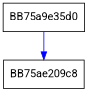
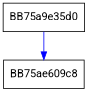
node "BB75ae209c8": label "BB75ae209c8" -> "BB75ae609c8"
